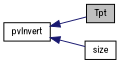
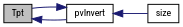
edge "pvInvert" -> "Tpt": added
